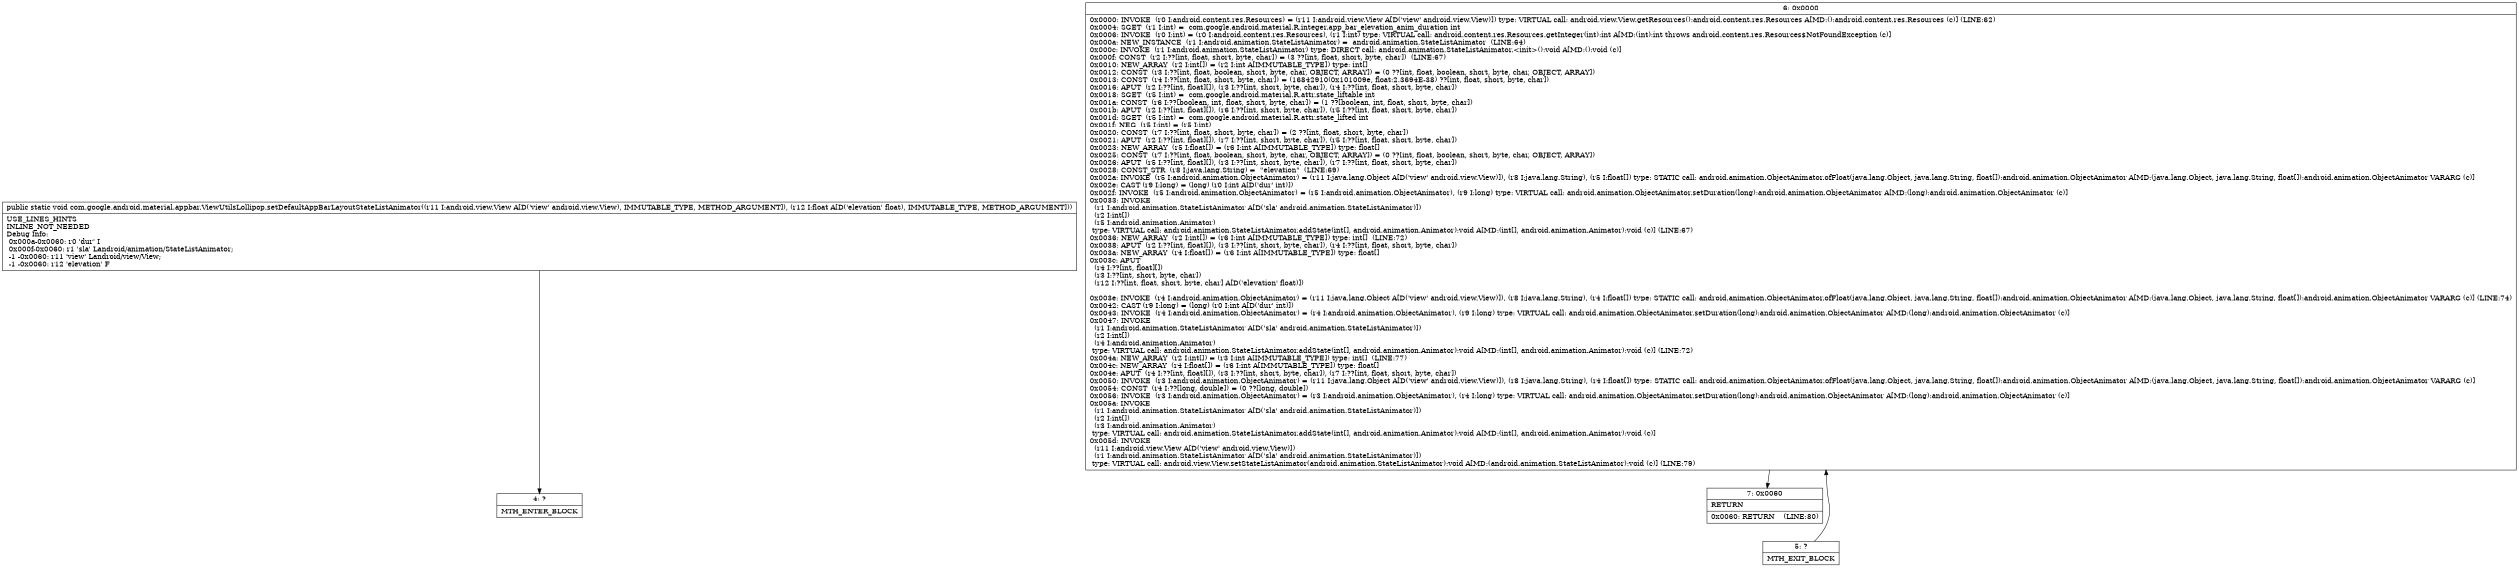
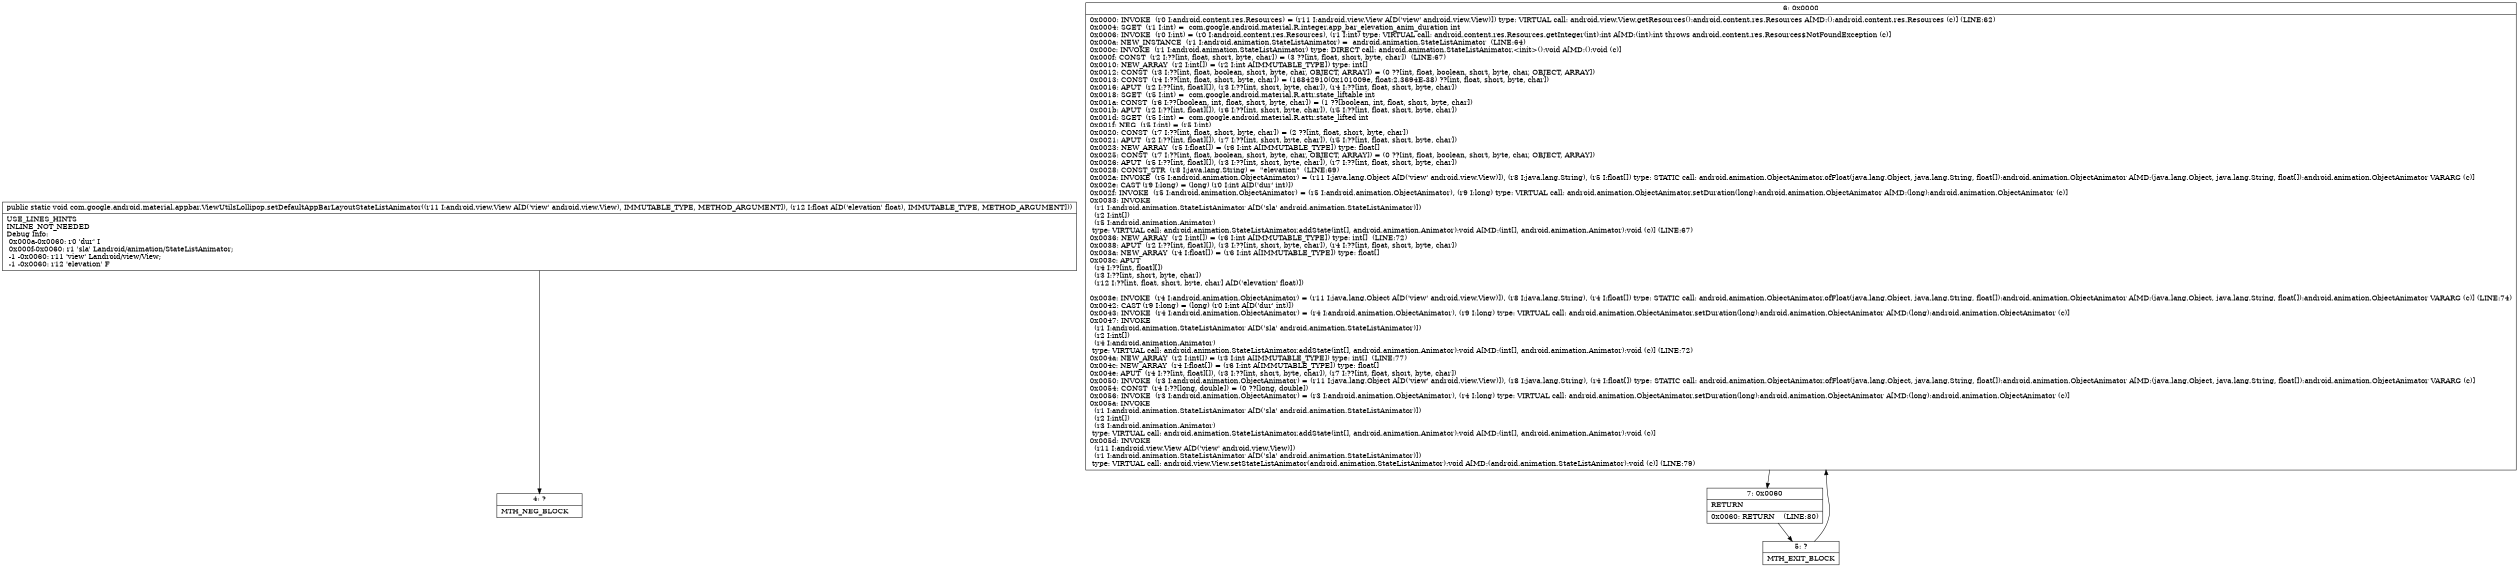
node "4: ?": text "MTH_ENTER_BLOCK" -> "MTH_NEG_BLOCK"
edge "7: 0x0060" -> "5: ?": added
